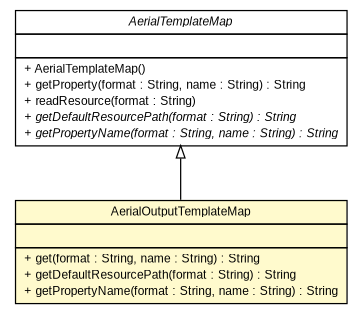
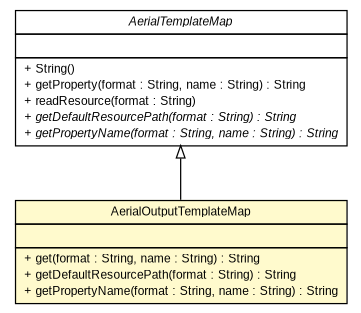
node "AerialTemplateMap": text "+ AerialTemplateMap()" -> "+ String()"
